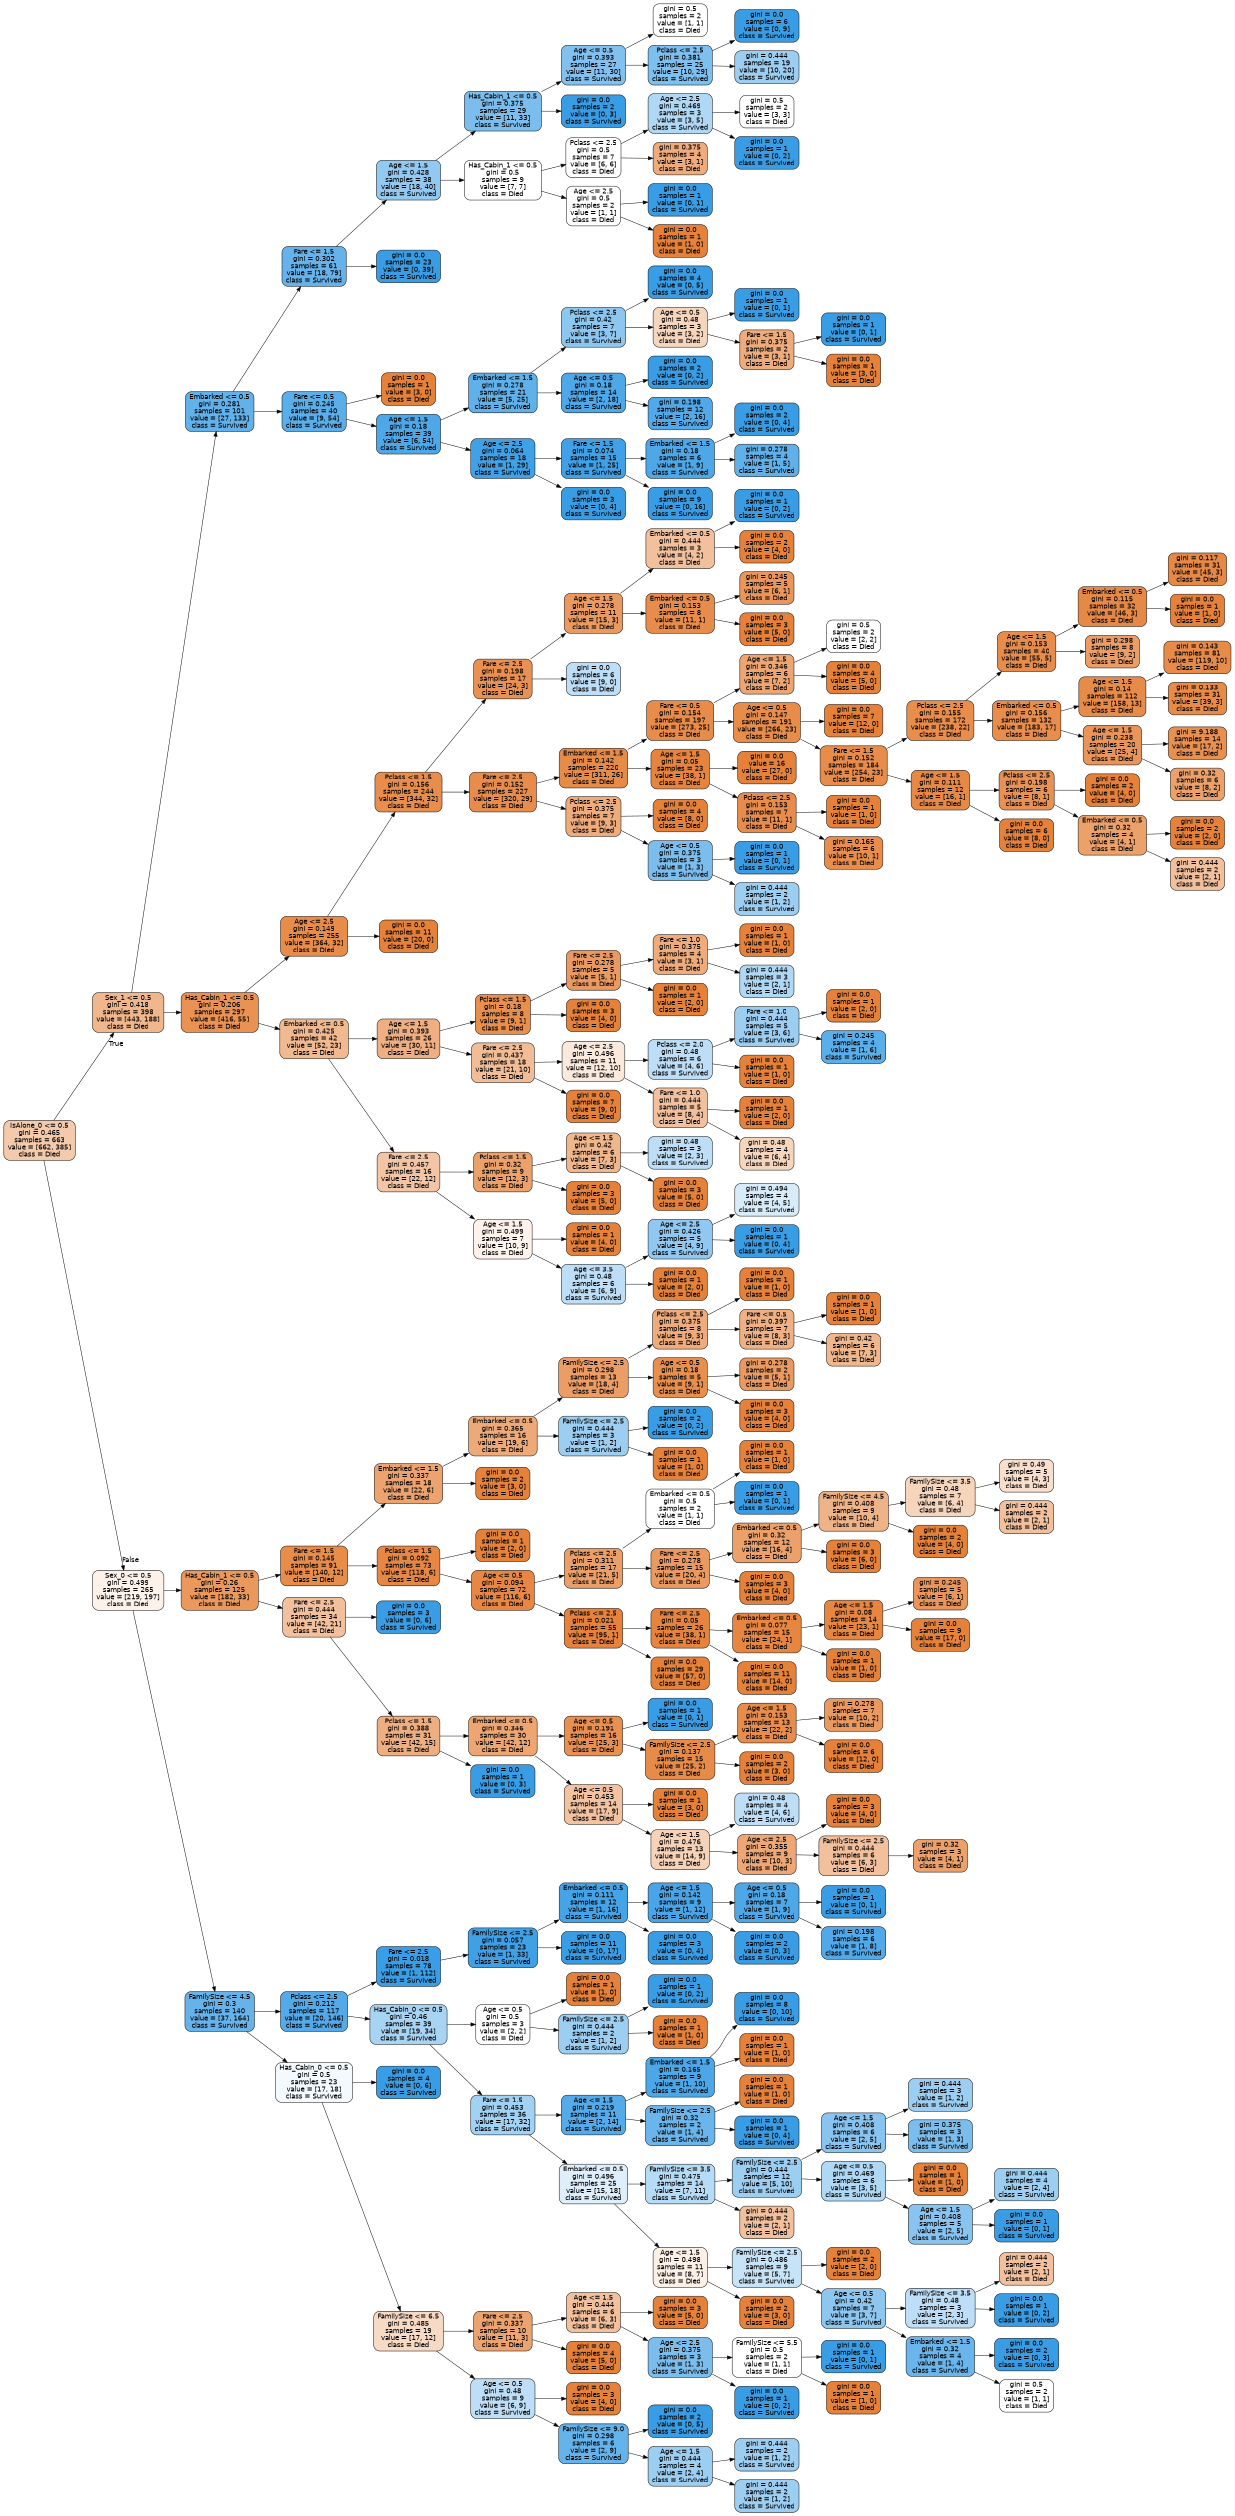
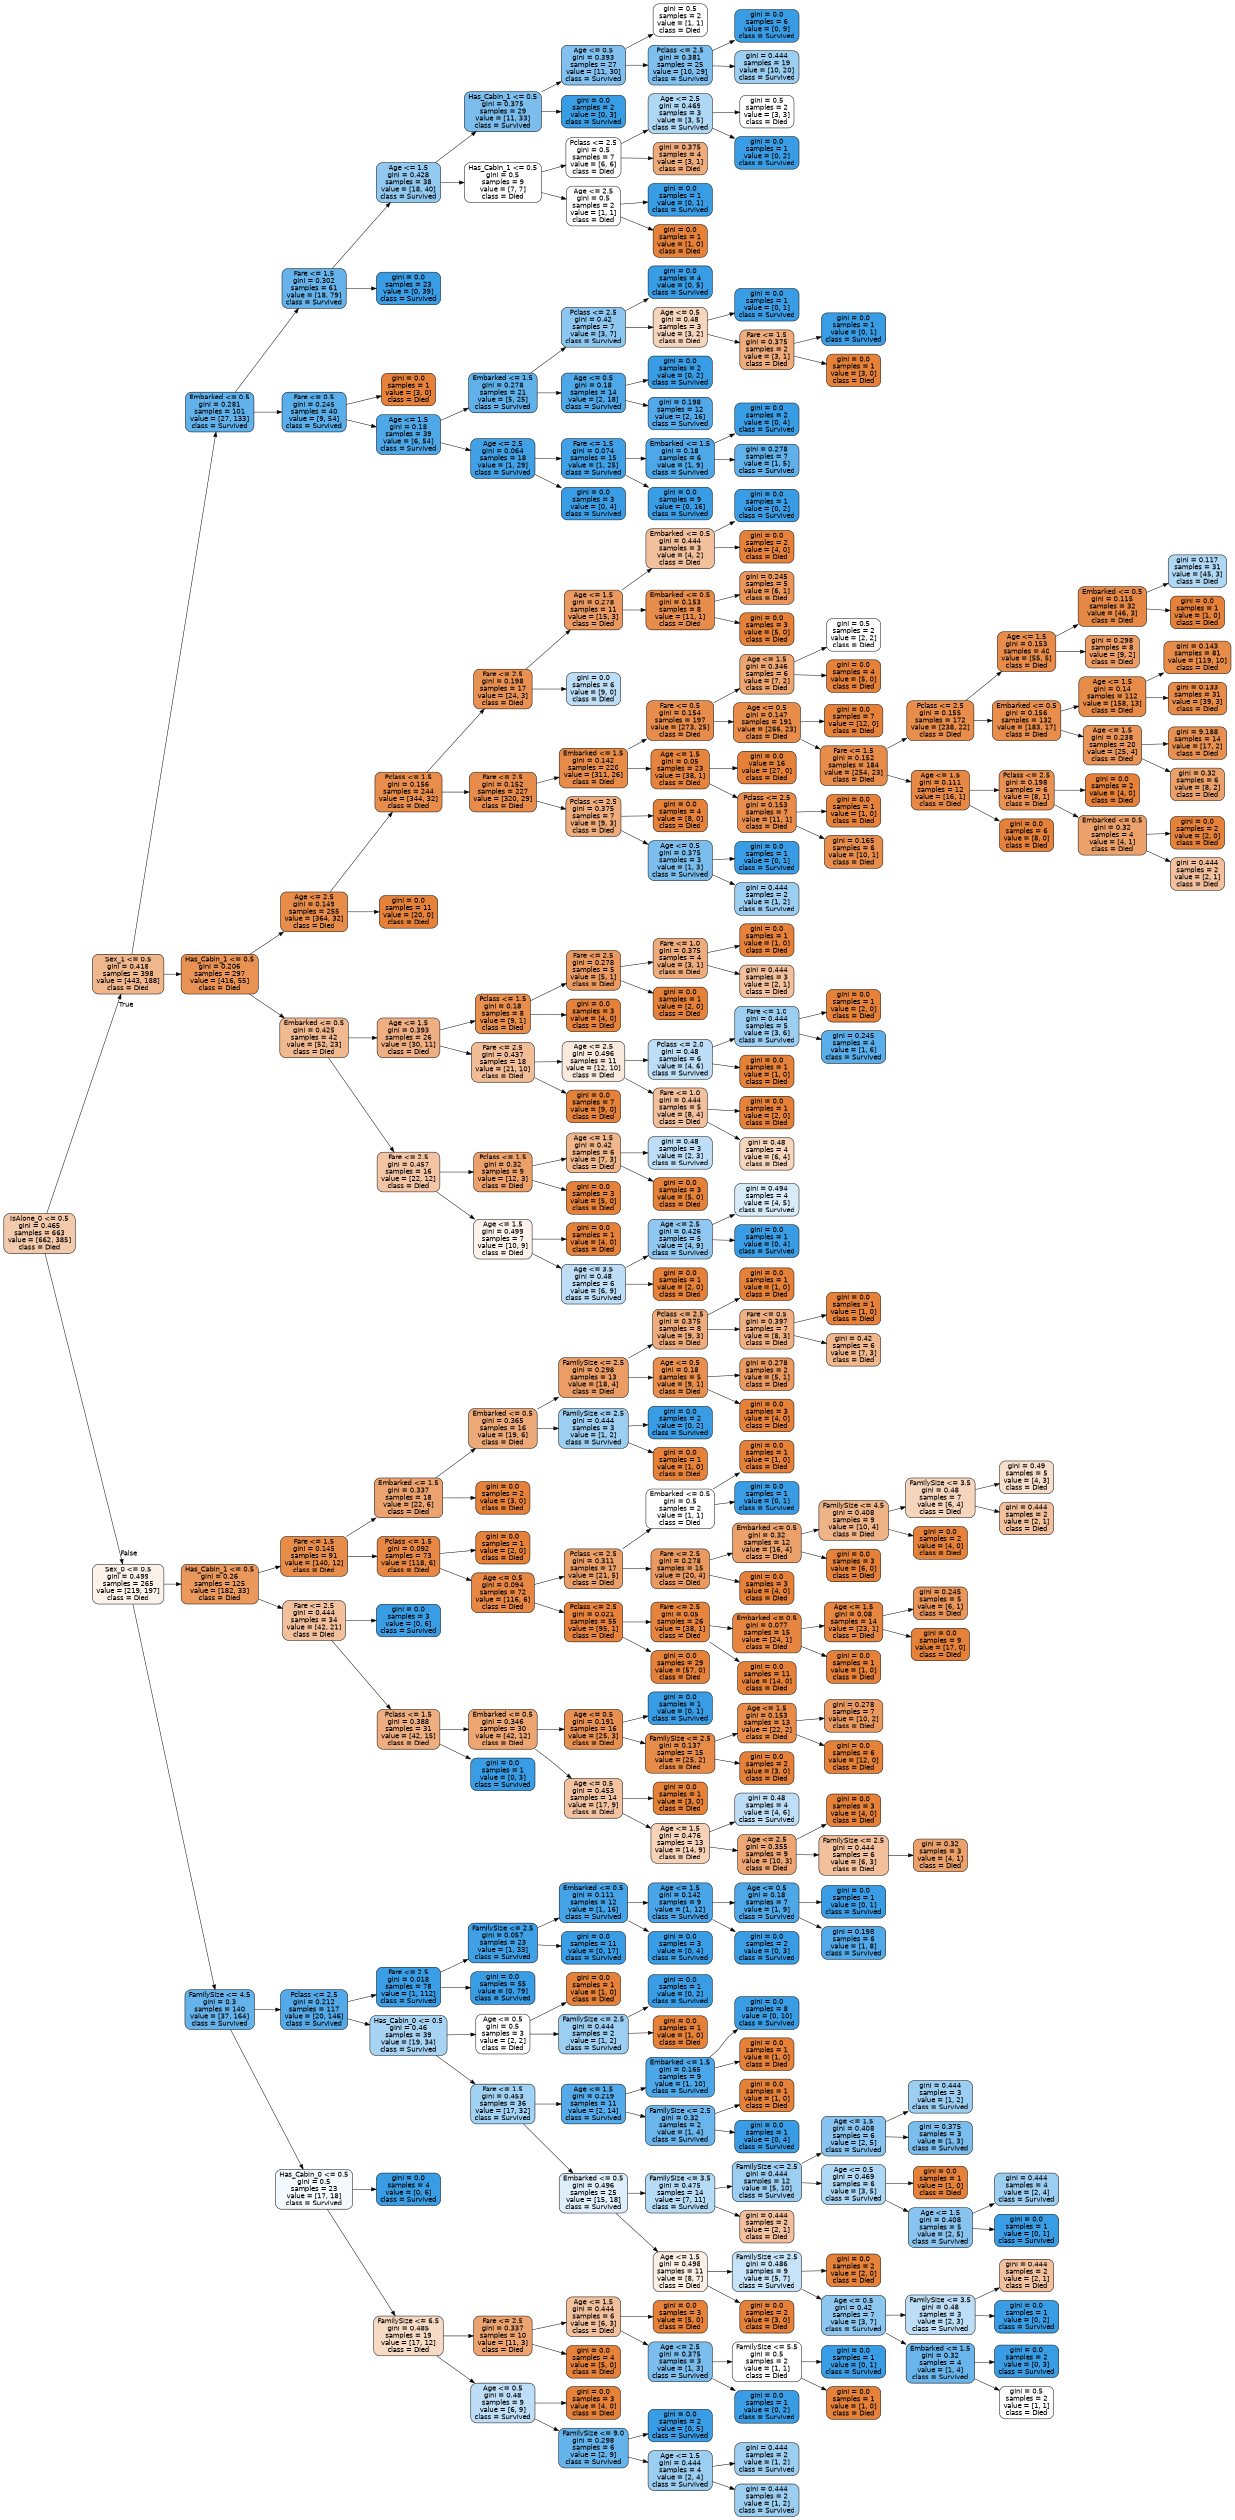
node "gini = 0.278 samples = 4 value = [1, 5] class = Survived": label "gini = 0.278 samples = 4 value = [1, 5] class = Survived" -> "gini = 0.278 samples = 7 value = [1, 5] class = Survived"
node "gini = 0.117 samples = 31 value = [45, 3] class = Died": fillcolor #e58139ee -> #399de566
node "gini = 0.444 samples = 3 value = [2, 1] class = Died": fillcolor #399de566 -> #e581397f
node "gini = 0.0 samples = 55 value = [0, 79] class = Survived": added
